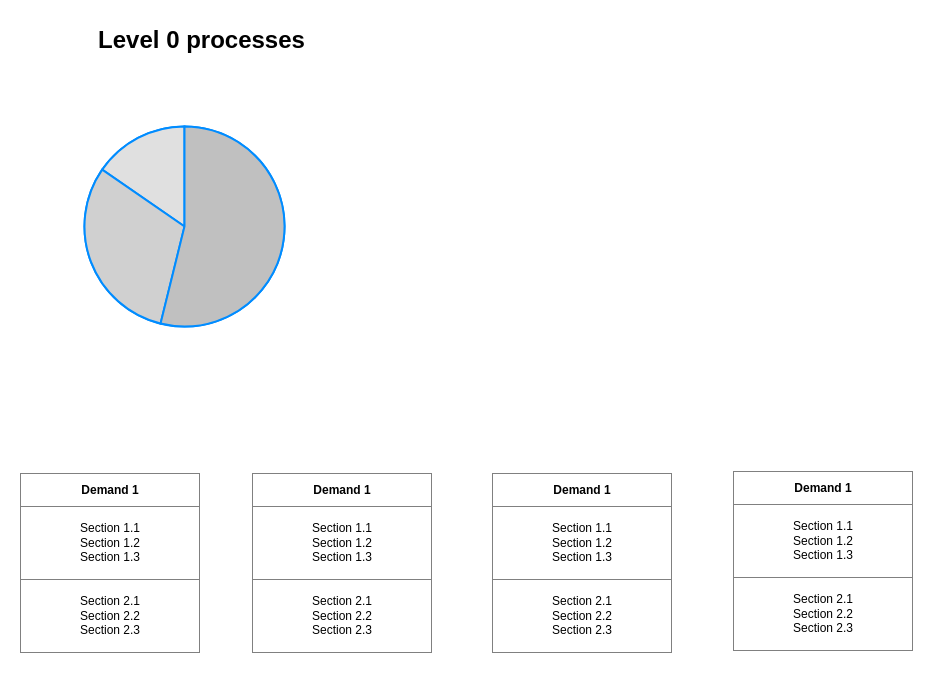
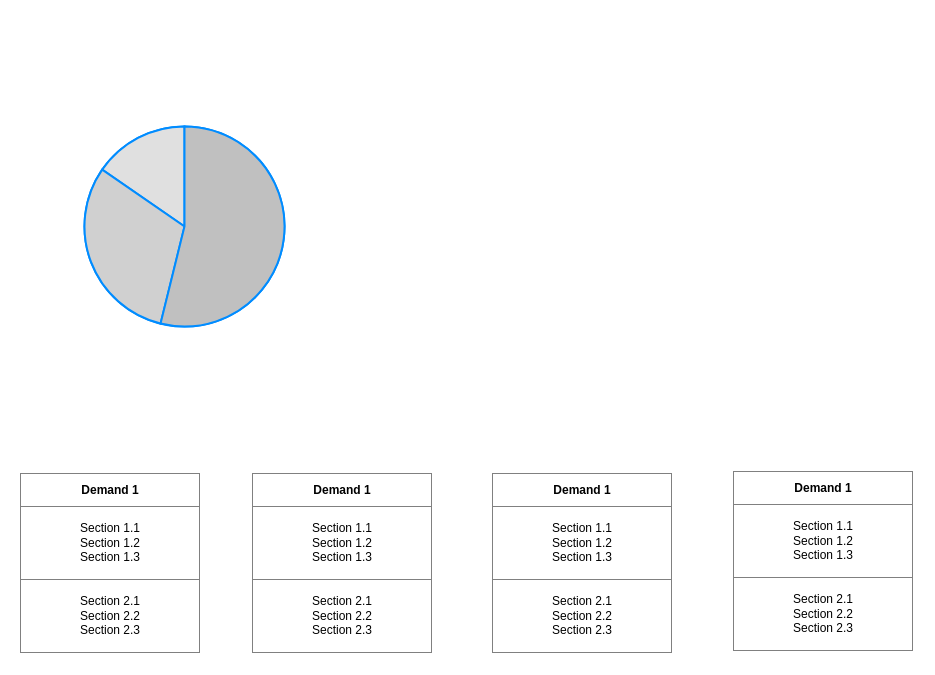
node "Level 0 processes": removed
